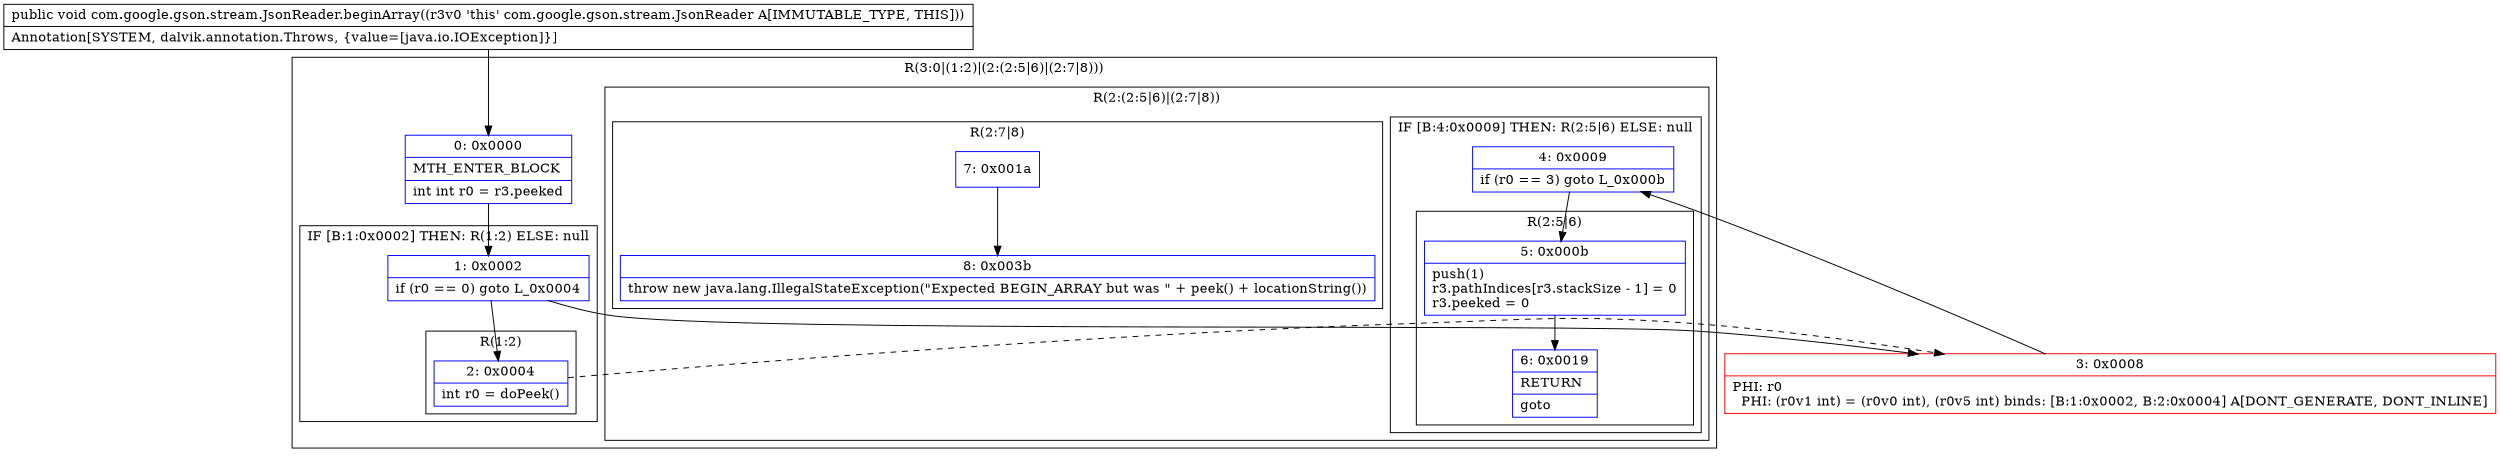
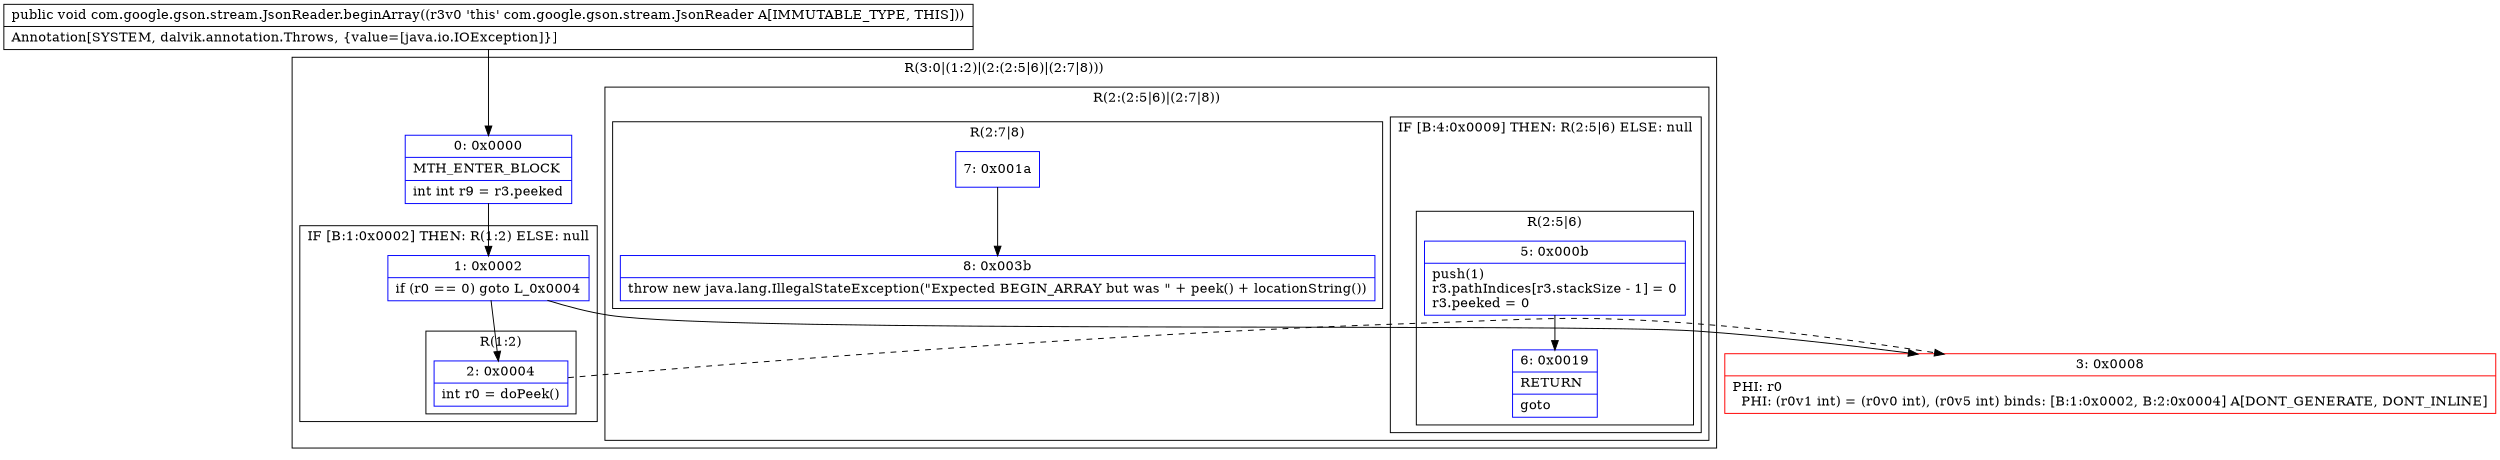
node "4: 0x0009": removed
node "0: 0x0000": text "int int r0 = r3.peeked" -> "int int r9 = r3.peeked"
